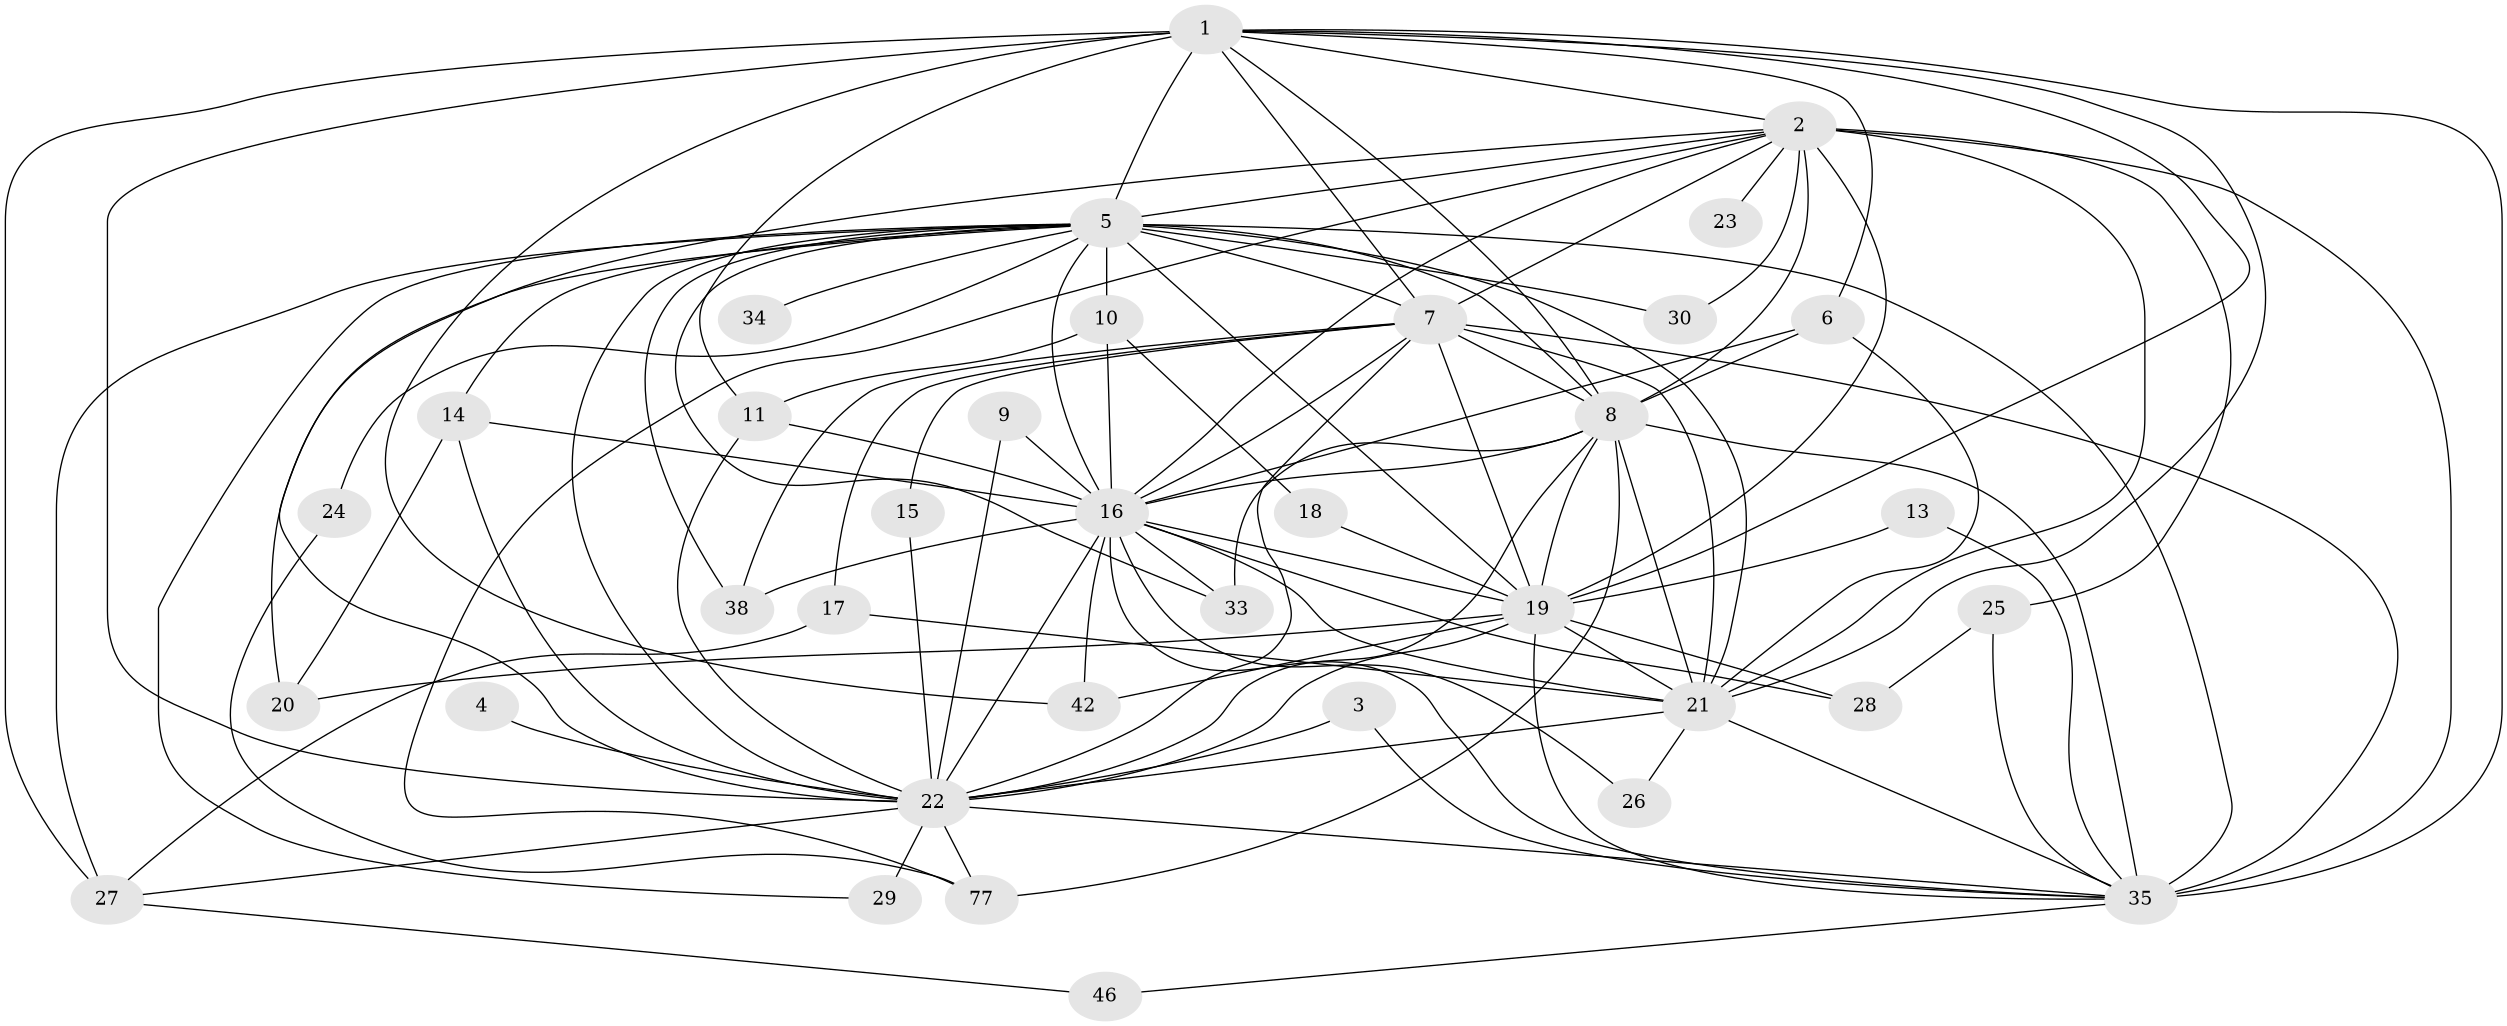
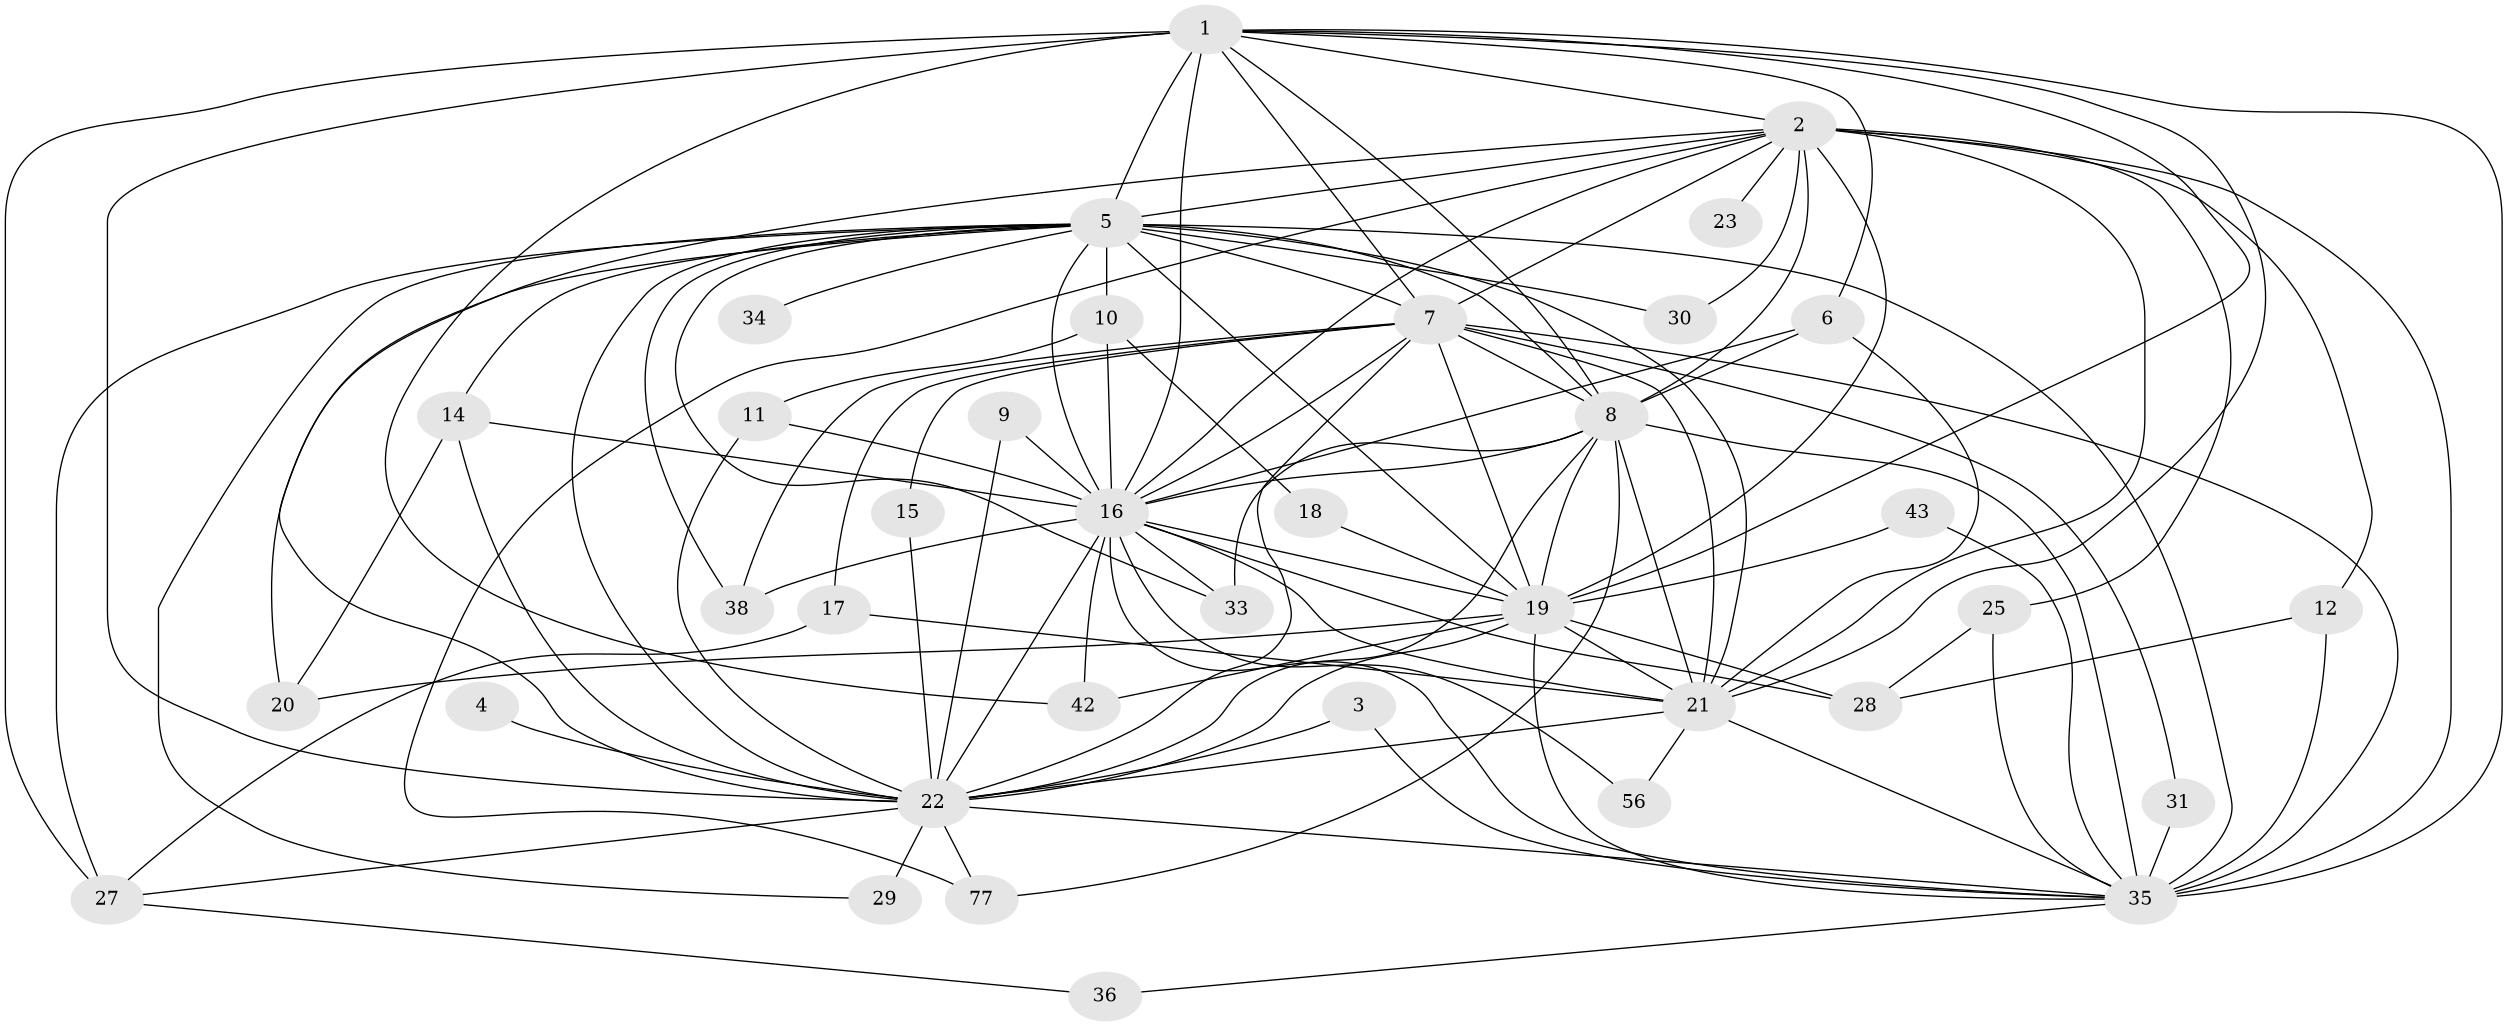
edge "1" -- "11": now "1" -- "16"
node "24": removed
node "13": label "13" -> "43"
node "12": added
node "26": label "26" -> "56"
node "31": added
node "46": label "46" -> "36"
